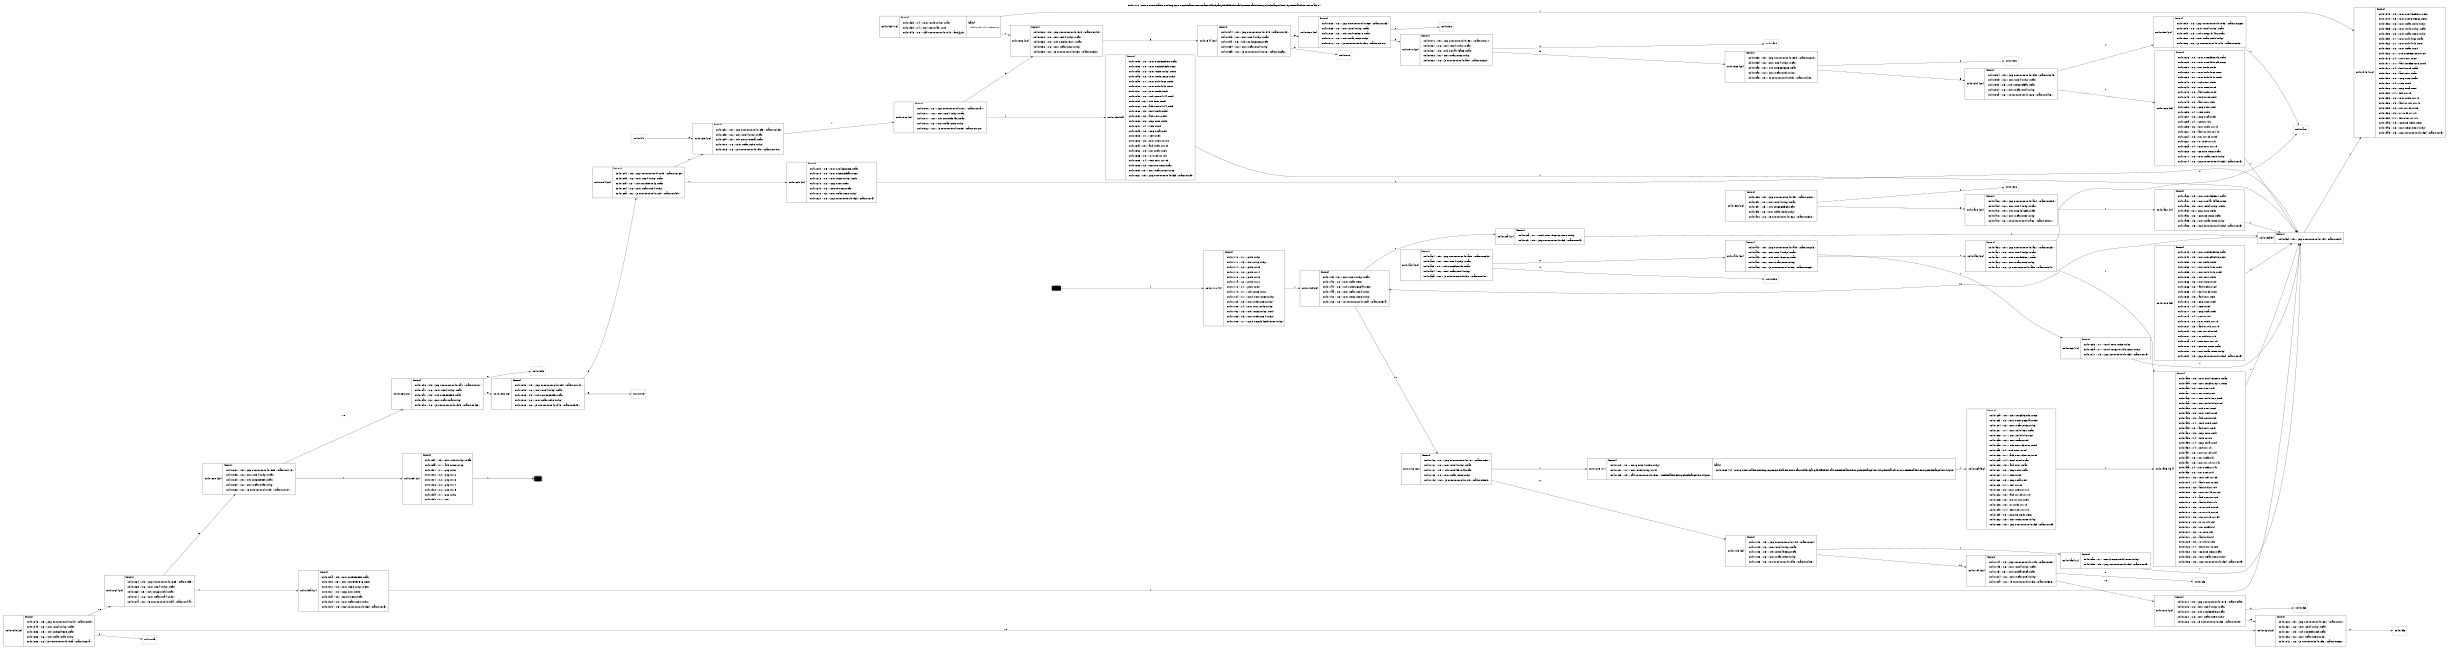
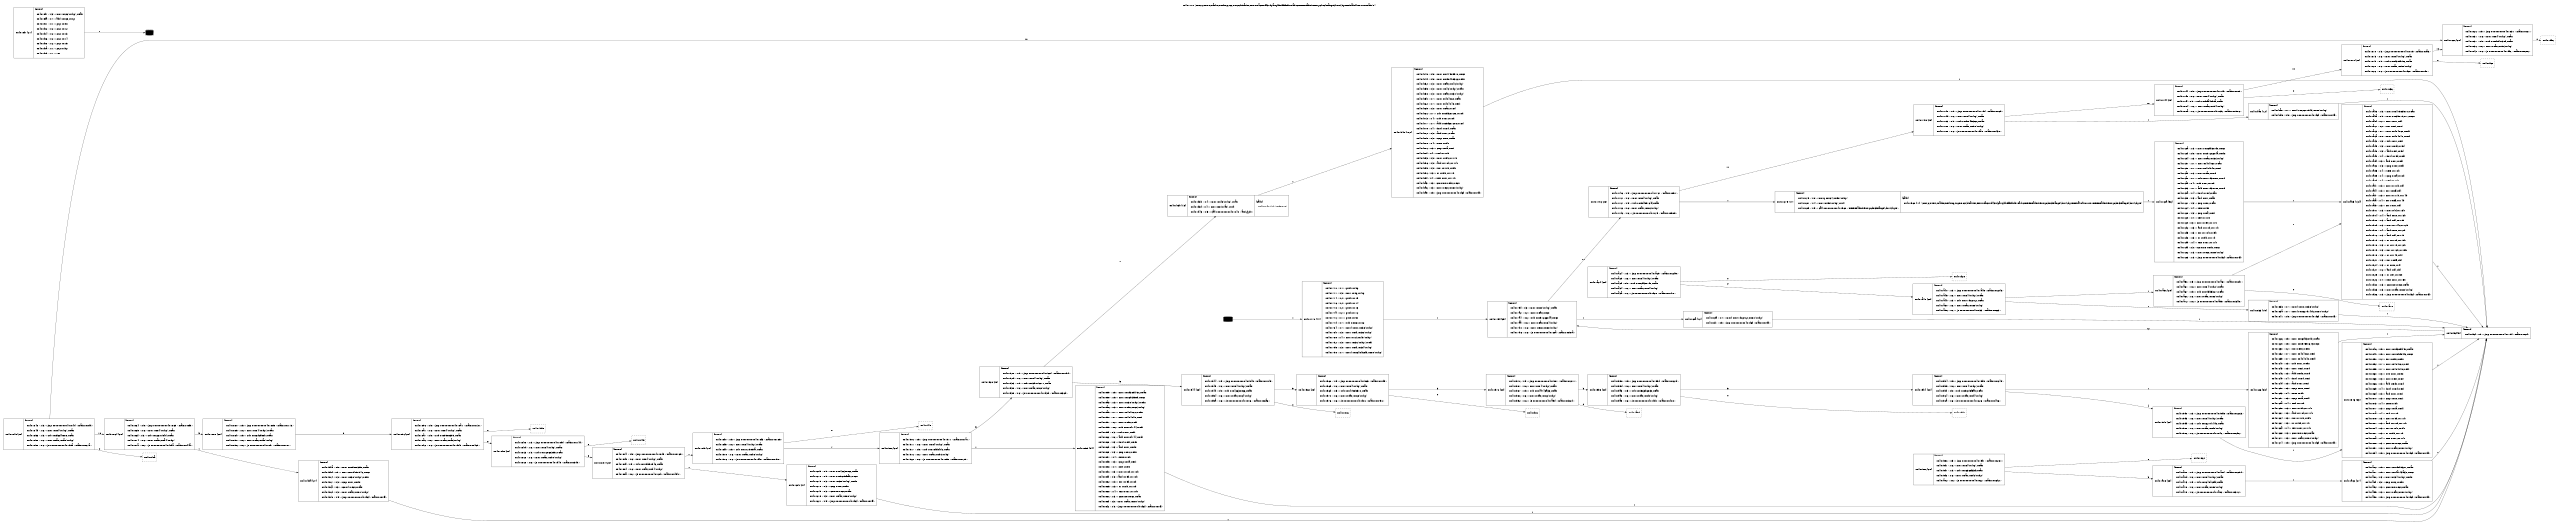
edge "0x401b3b [13]" -> "0x401928 [28]": reversed
edge "0x4019d0 [28]" -> "0x401a78": now "0x4019d0 [28]" -> "0x401e46 [83]"
edge "0x401f48" -> "0x4018f0 [28]": reversed
edge "0x401f6f [5]" -> "0x401b48 [102]": reversed
edge "0x401880 [28]" -> "0x40189c [28]": label " 12" -> " 8"
edge "0x401880 [28]" -> "0x401ef7 [21]": removed, label "1"
